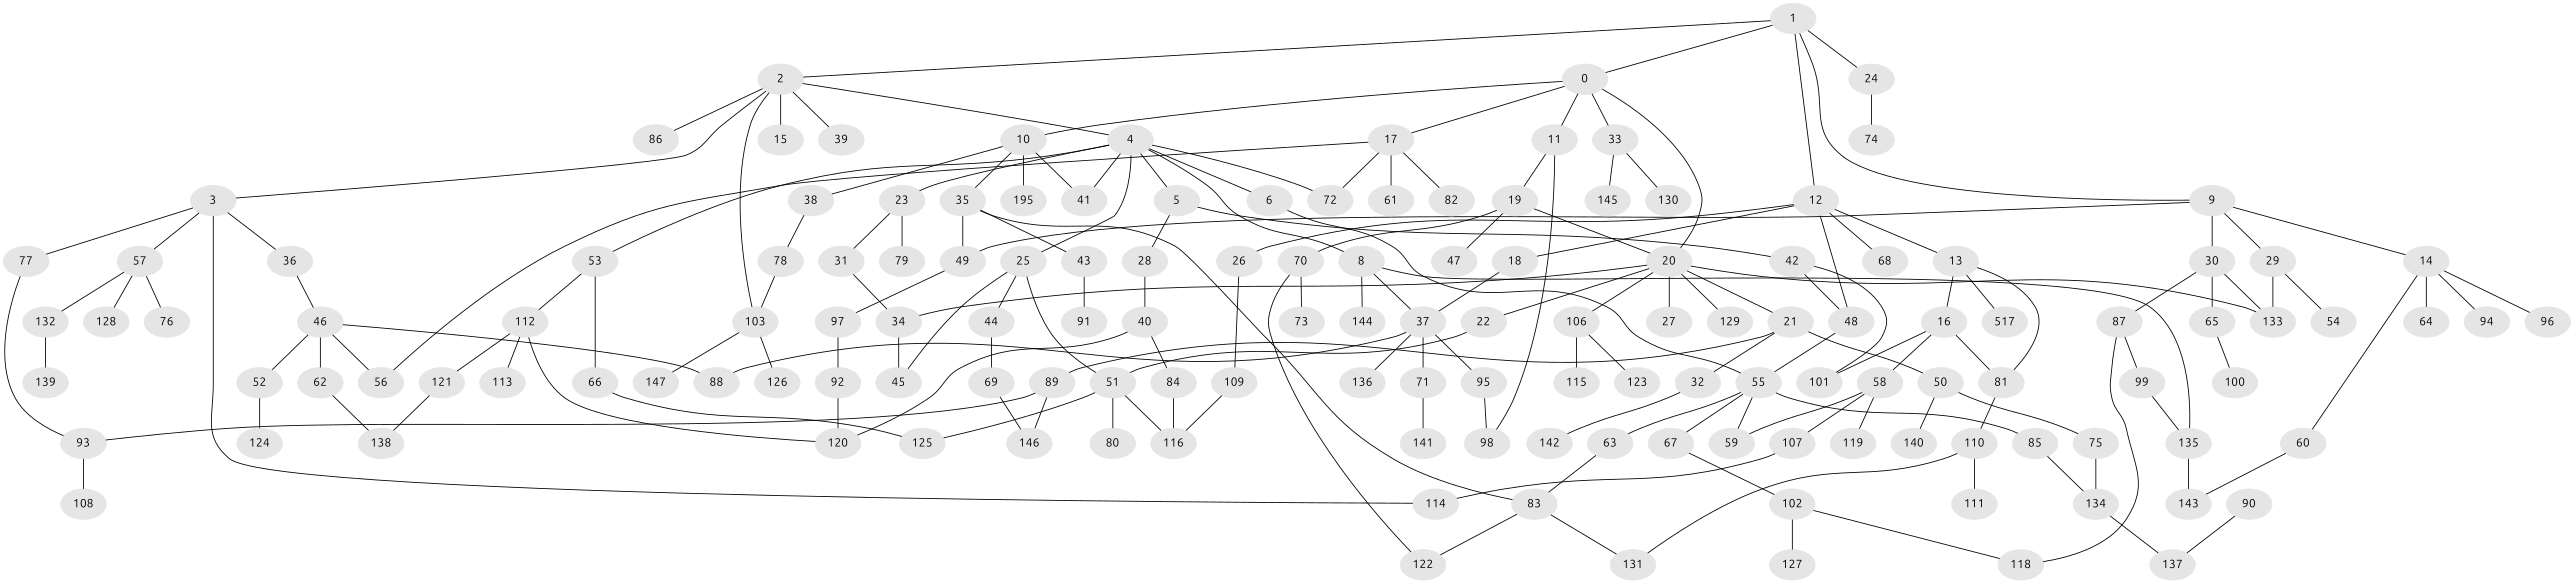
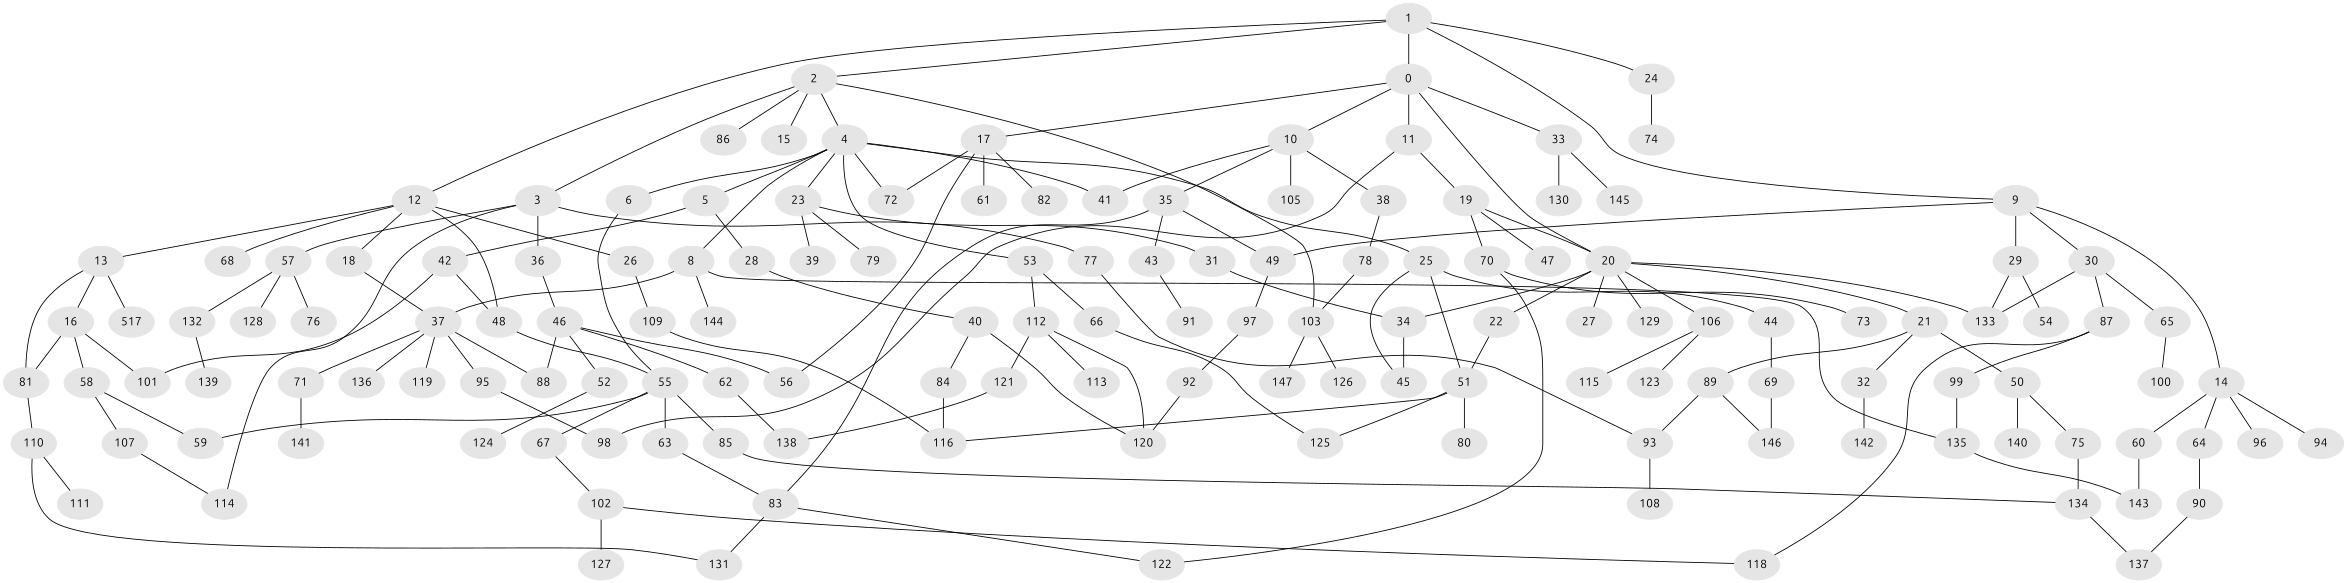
edge "2" -- "39": now "23" -- "39"
node "195": label "195" -> "105"
edge "58" -- "119": now "37" -- "119"
edge "64" -- "90": added
